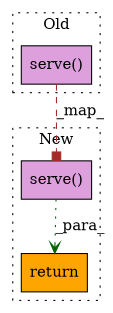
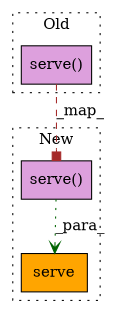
node "return": label "return" -> "serve"
